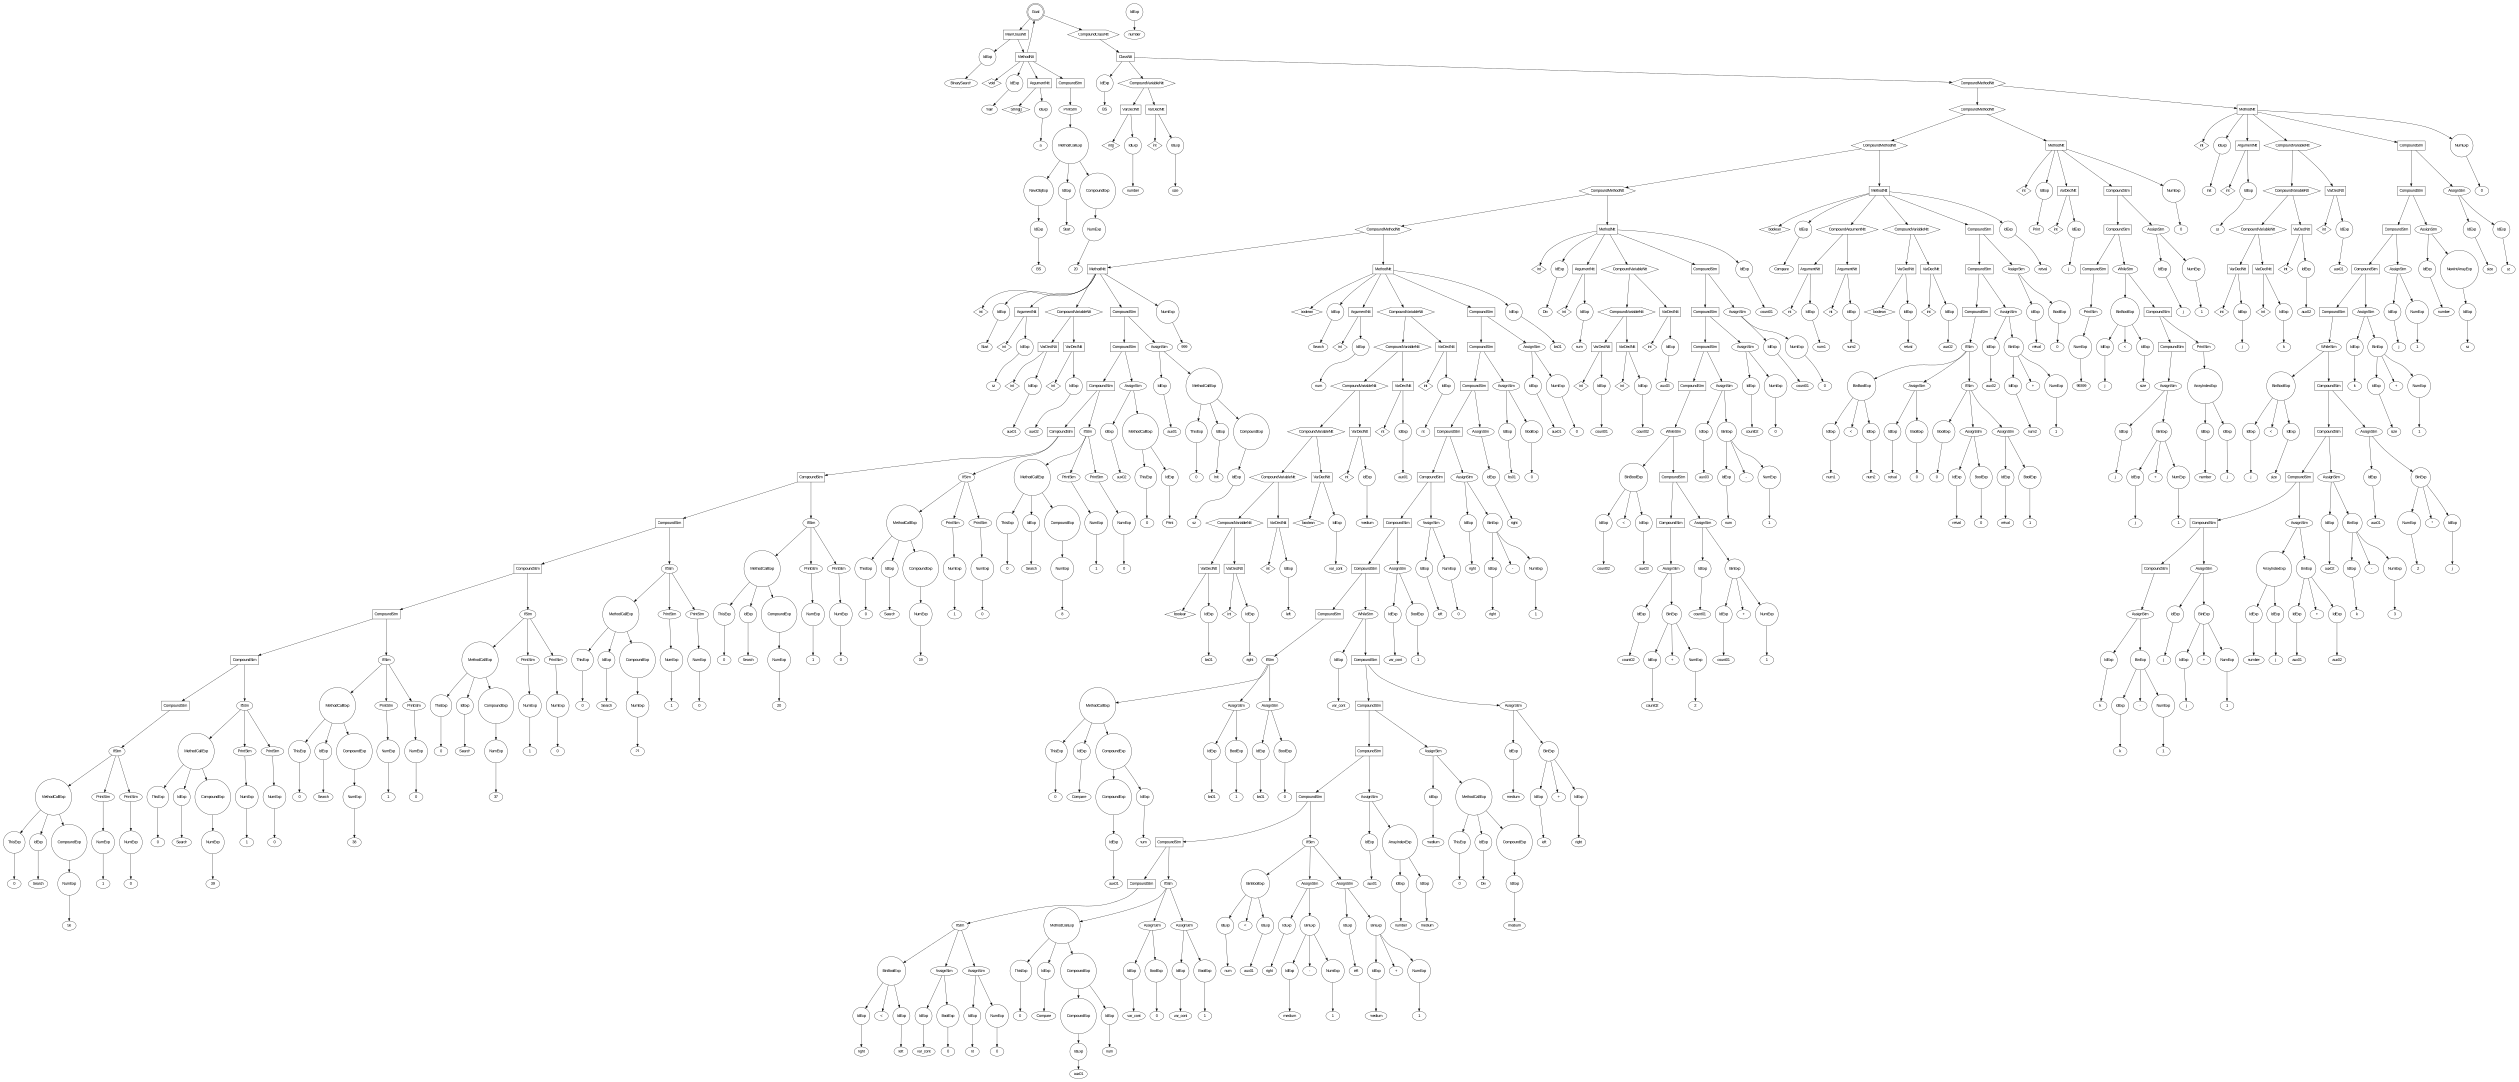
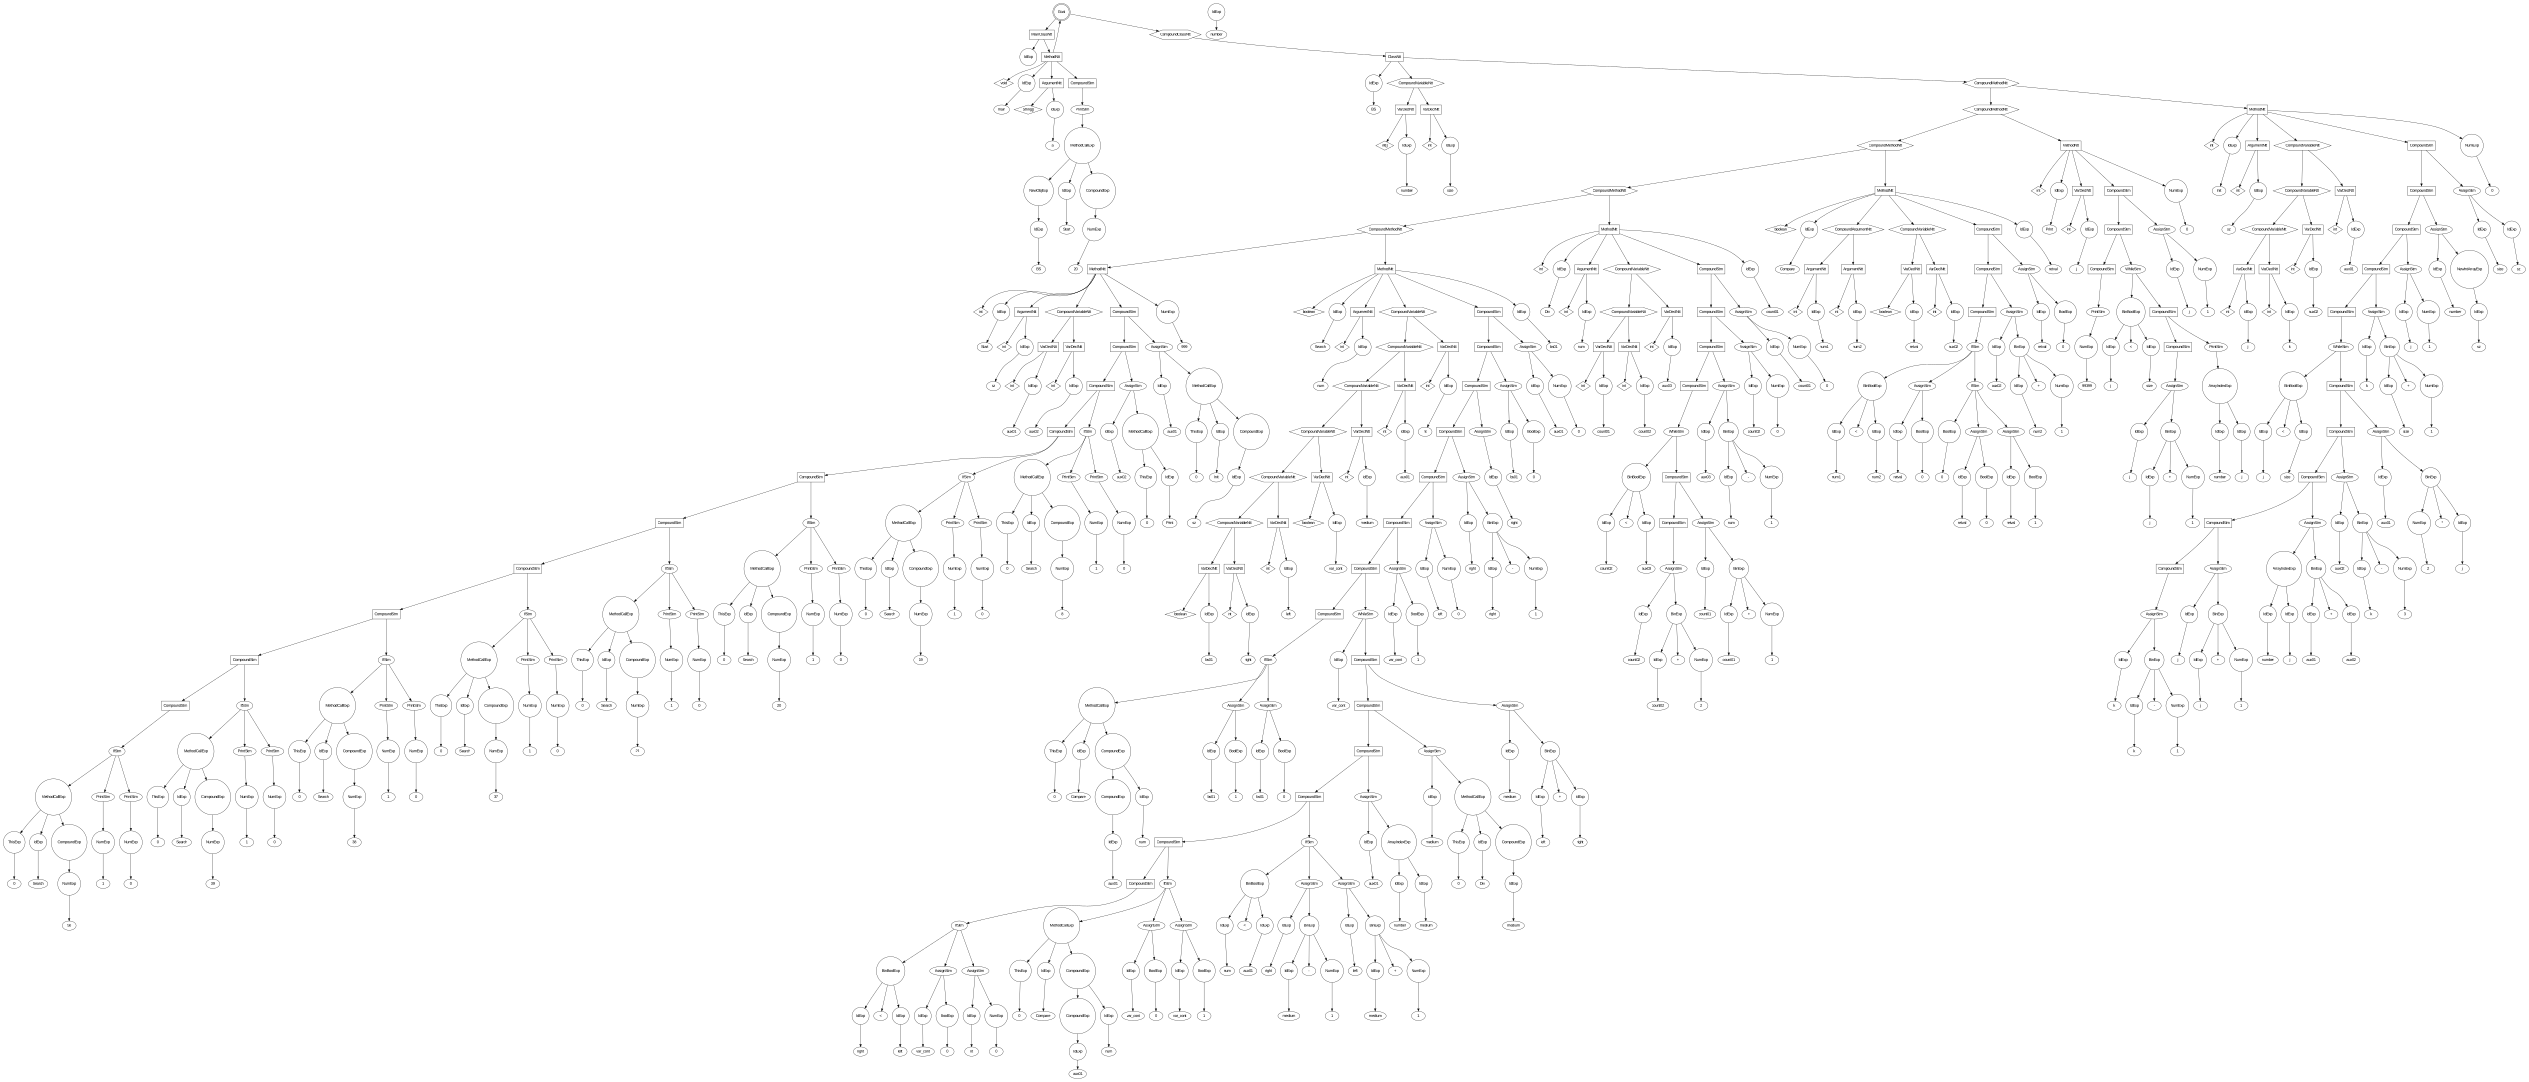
node "BinarySearch": removed
